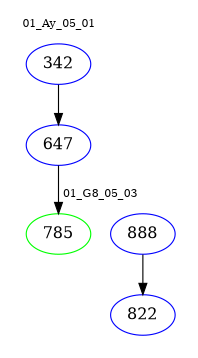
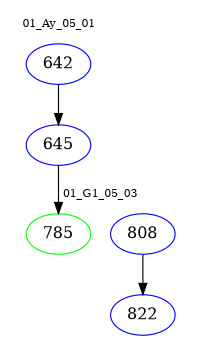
node "342": label "342" -> "642"
node "647": label "647" -> "645"
cluster "01_G8_05_03": label "01_G8_05_03" -> "01_G1_05_03"
node "888": label "888" -> "808"
